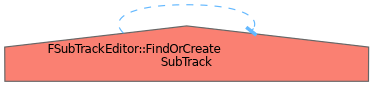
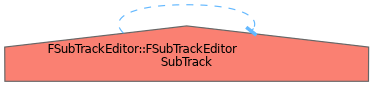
node "FSubTrackEditor::FindOrCreate SubTrack": label "FSubTrackEditor::FindOrCreate SubTrack" -> "FSubTrackEditor::FSubTrackEditor SubTrack"
